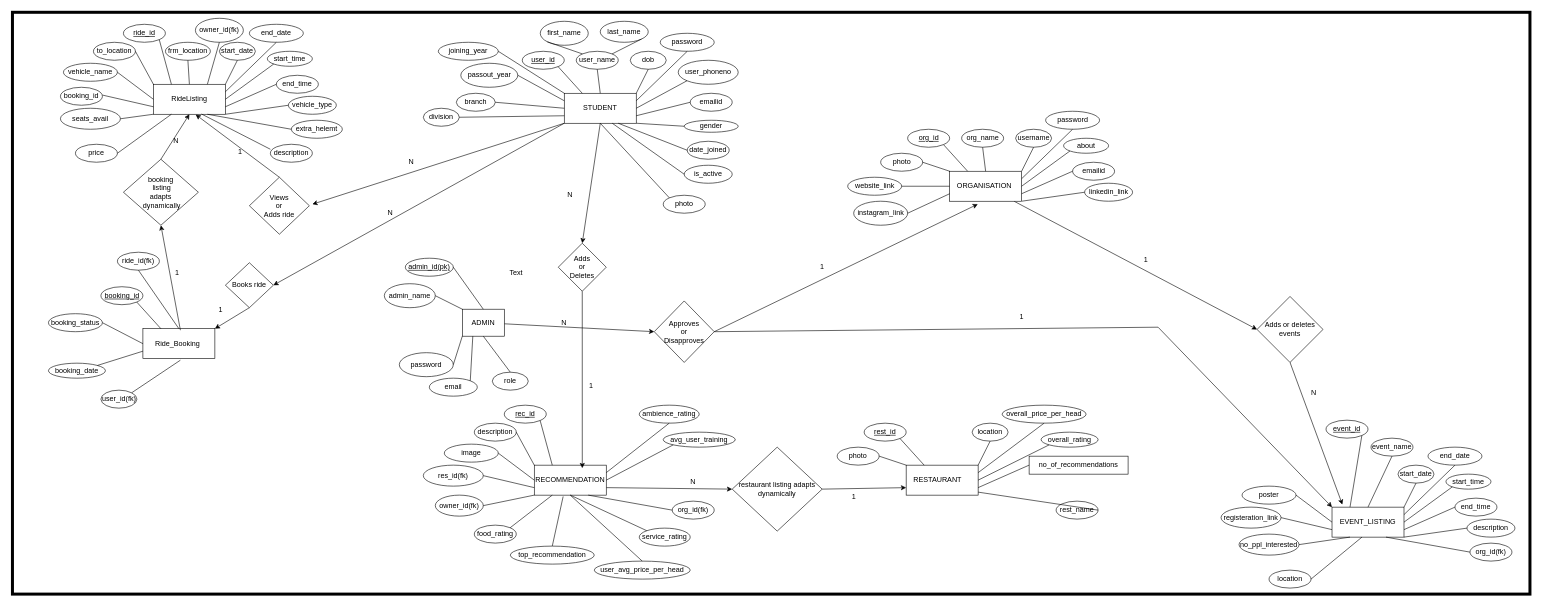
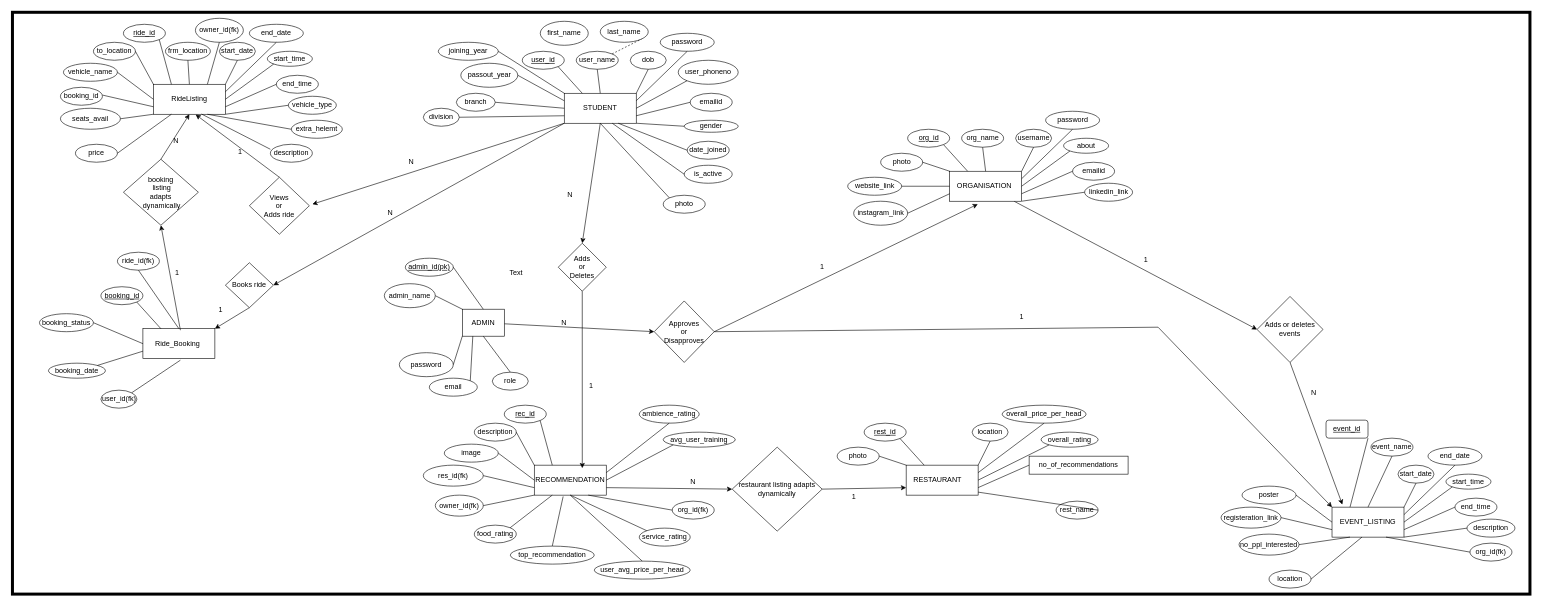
edge "last_name" -- "user_name": style solid -> dashed
edge "first_name" -- "user_name": removed
node "booking_status": moved (75, 323) -> (66, 323)
node "event_id": shape ellipse -> rounded rectangle
